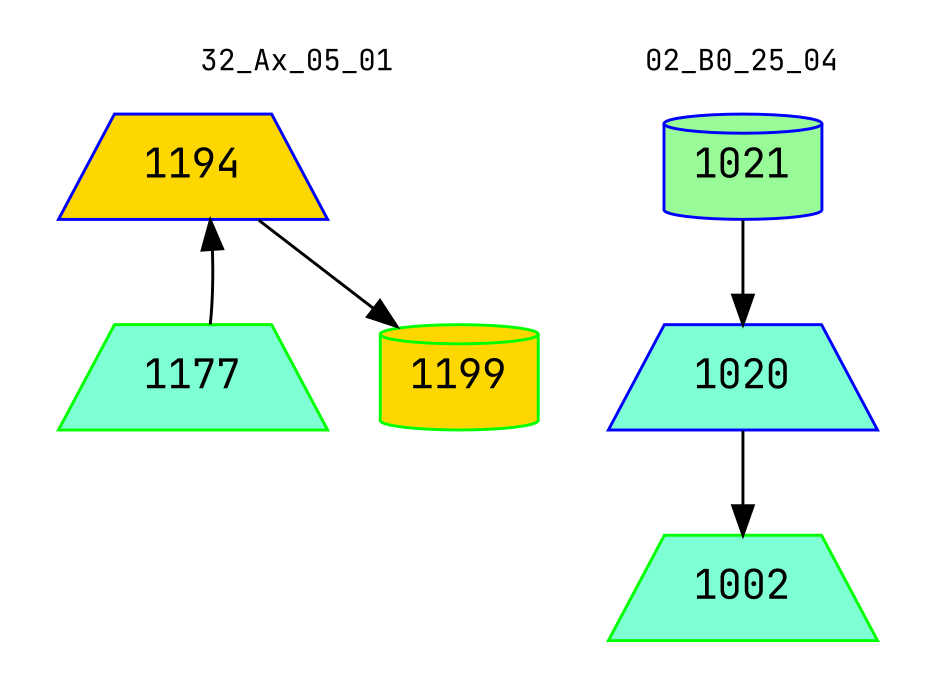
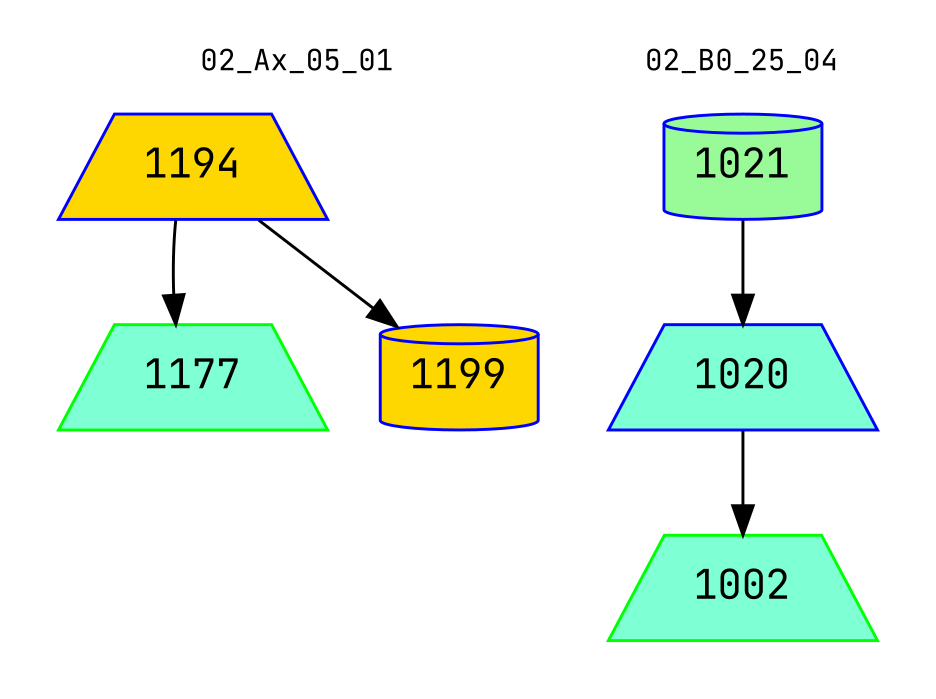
cluster "32_Ax_05_01": label "32_Ax_05_01" -> "02_Ax_05_01"
edge "1177" -> "1194": reversed
node "1199": color green -> blue
